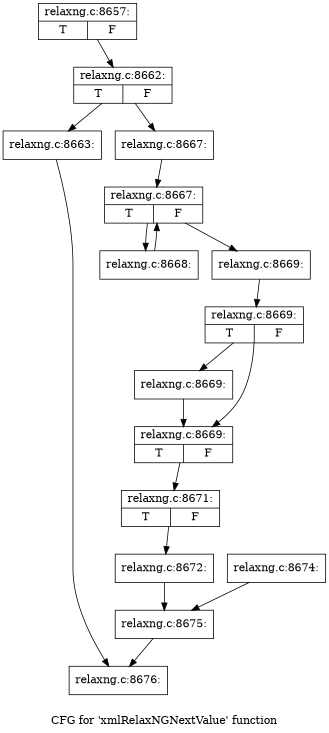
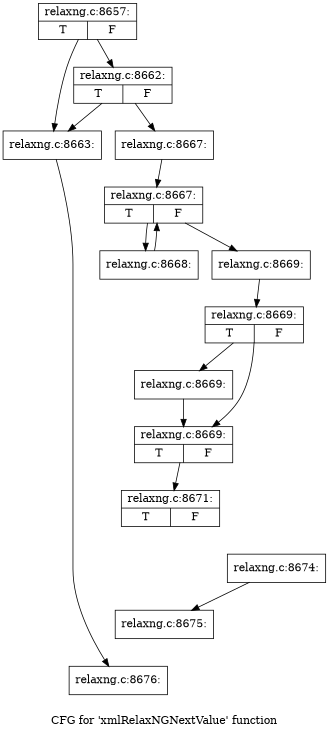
edge "relaxng.c:8657:" -> "relaxng.c:8663:": added
node "relaxng.c:8672:": removed
edge "relaxng.c:8675:" -> "relaxng.c:8676:": removed
